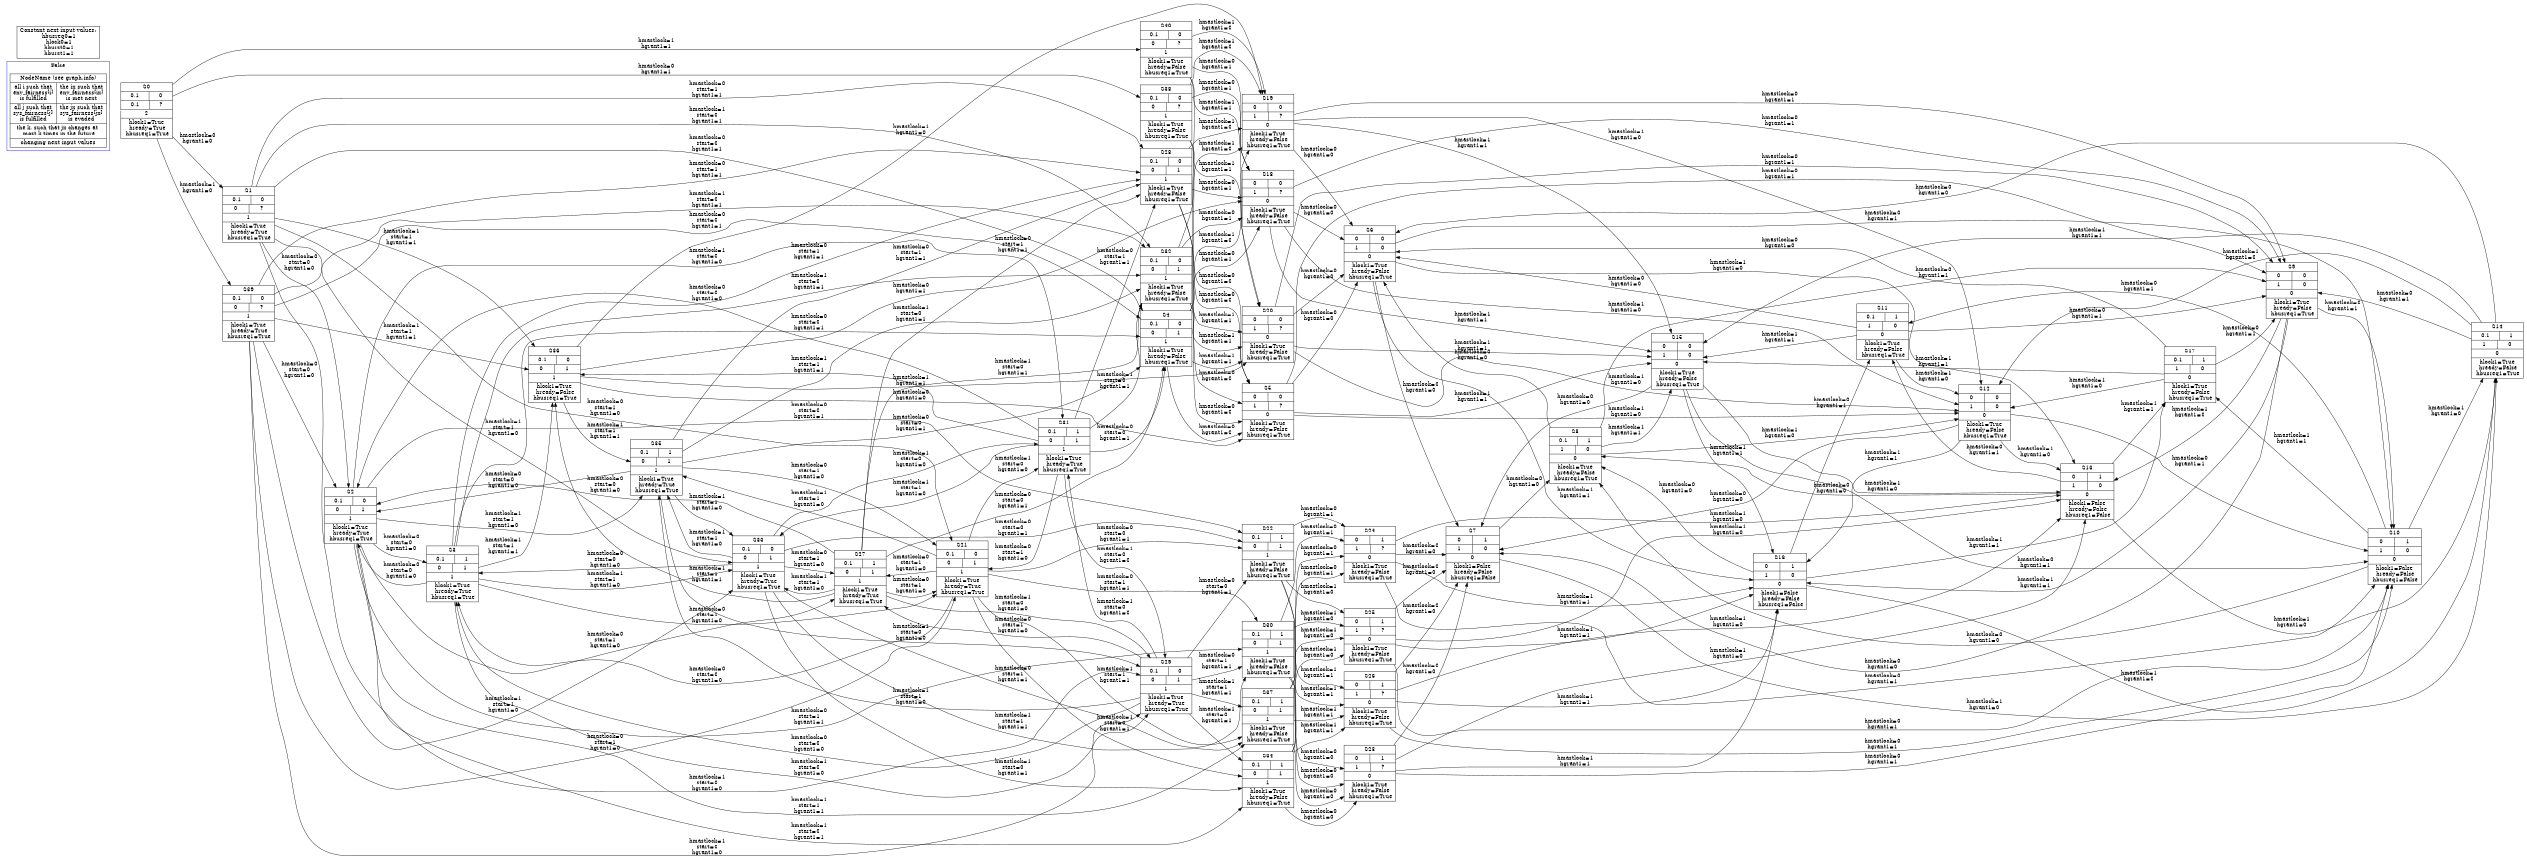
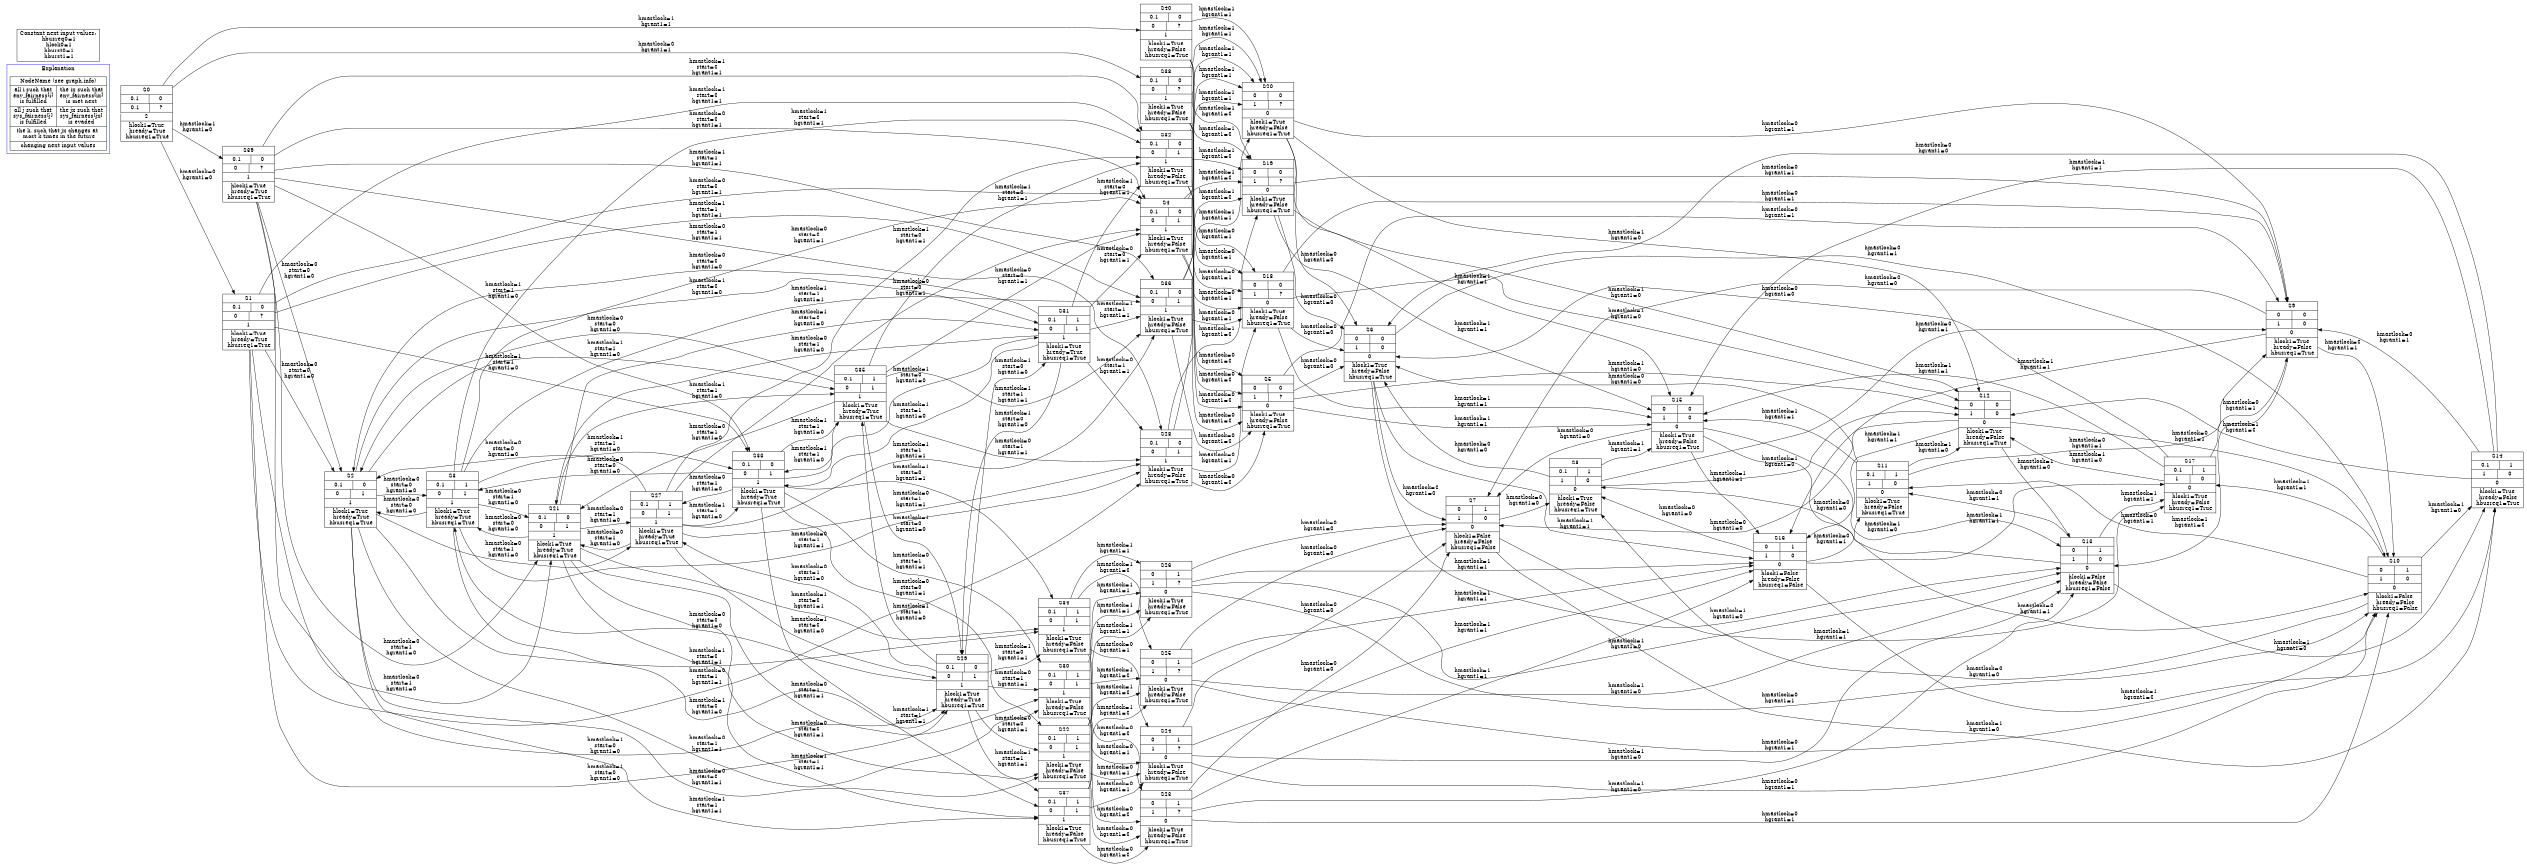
cluster "False": label "False" -> "Explanation"
edge "S36" -> "S35": reversed
edge "S7" -> "S17": added, label "hmastlock=1 hgrant1=1"
